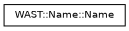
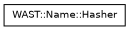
node "WAST::Name::Name": label "WAST::Name::Name" -> "WAST::Name::Hasher"
